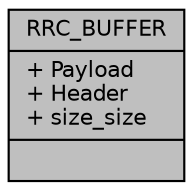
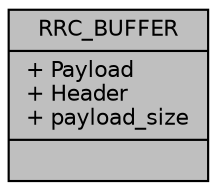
node "RRC_BUFFER": text "+ size_size" -> "+ payload_size"
